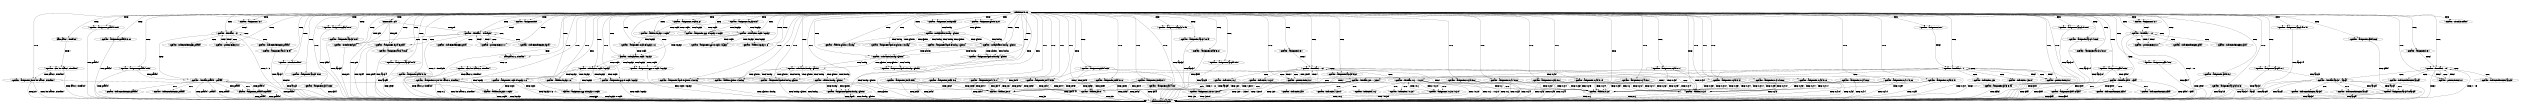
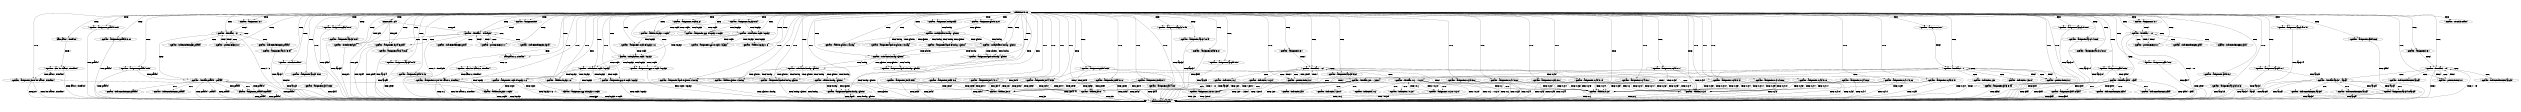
edge "(<operator>.cast,(int*)calloc(12, sizeof(int)))" -> "(METHOD_RETURN,agmb)": removed, label "DDG: calloc(12, sizeof(int))"
